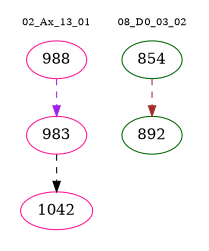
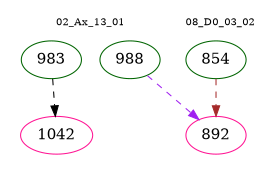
node "988": color deeppink -> darkgreen
edge "988" -> "983": now "988" -> "892"
node "983": color deeppink -> darkgreen
node "892": color darkgreen -> deeppink
